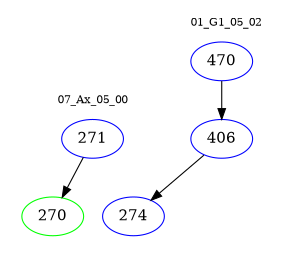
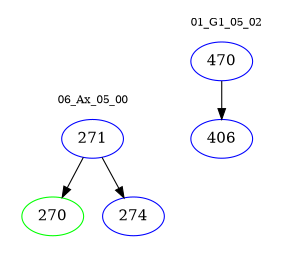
cluster "07_Ax_05_00": label "07_Ax_05_00" -> "06_Ax_05_00"
edge "406" -> "274": now "271" -> "274"
